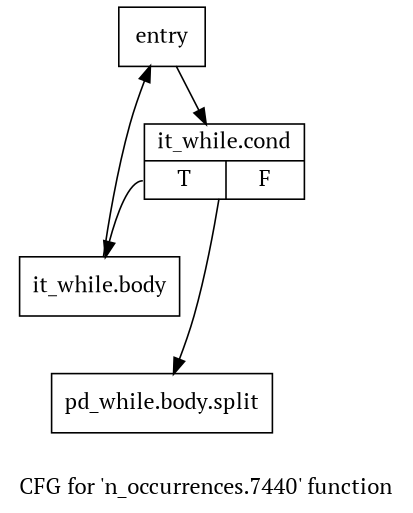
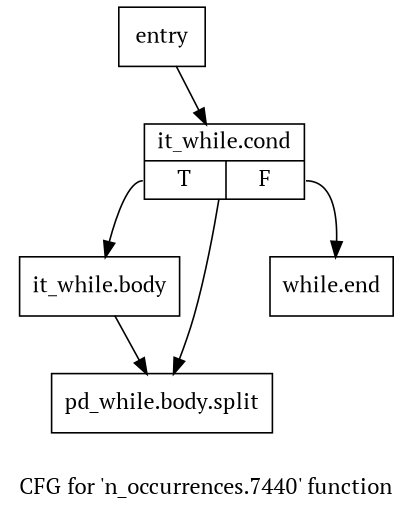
edge "it_while.body" -> "entry": now "it_while.body" -> "pd_while.body.split"
node "while.end": added
